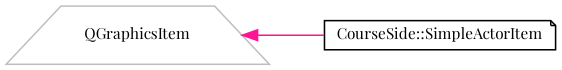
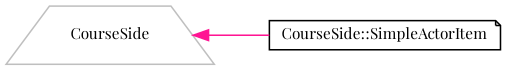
node "QGraphicsItem": label "QGraphicsItem" -> "CourseSide"
